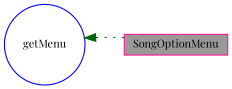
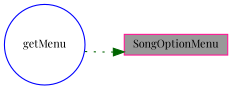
edge "SongOptionMenu" -> "getMenu": reversed
